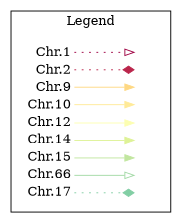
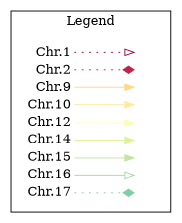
node "Chr.1": text "Chr.66" -> "Chr.16"
